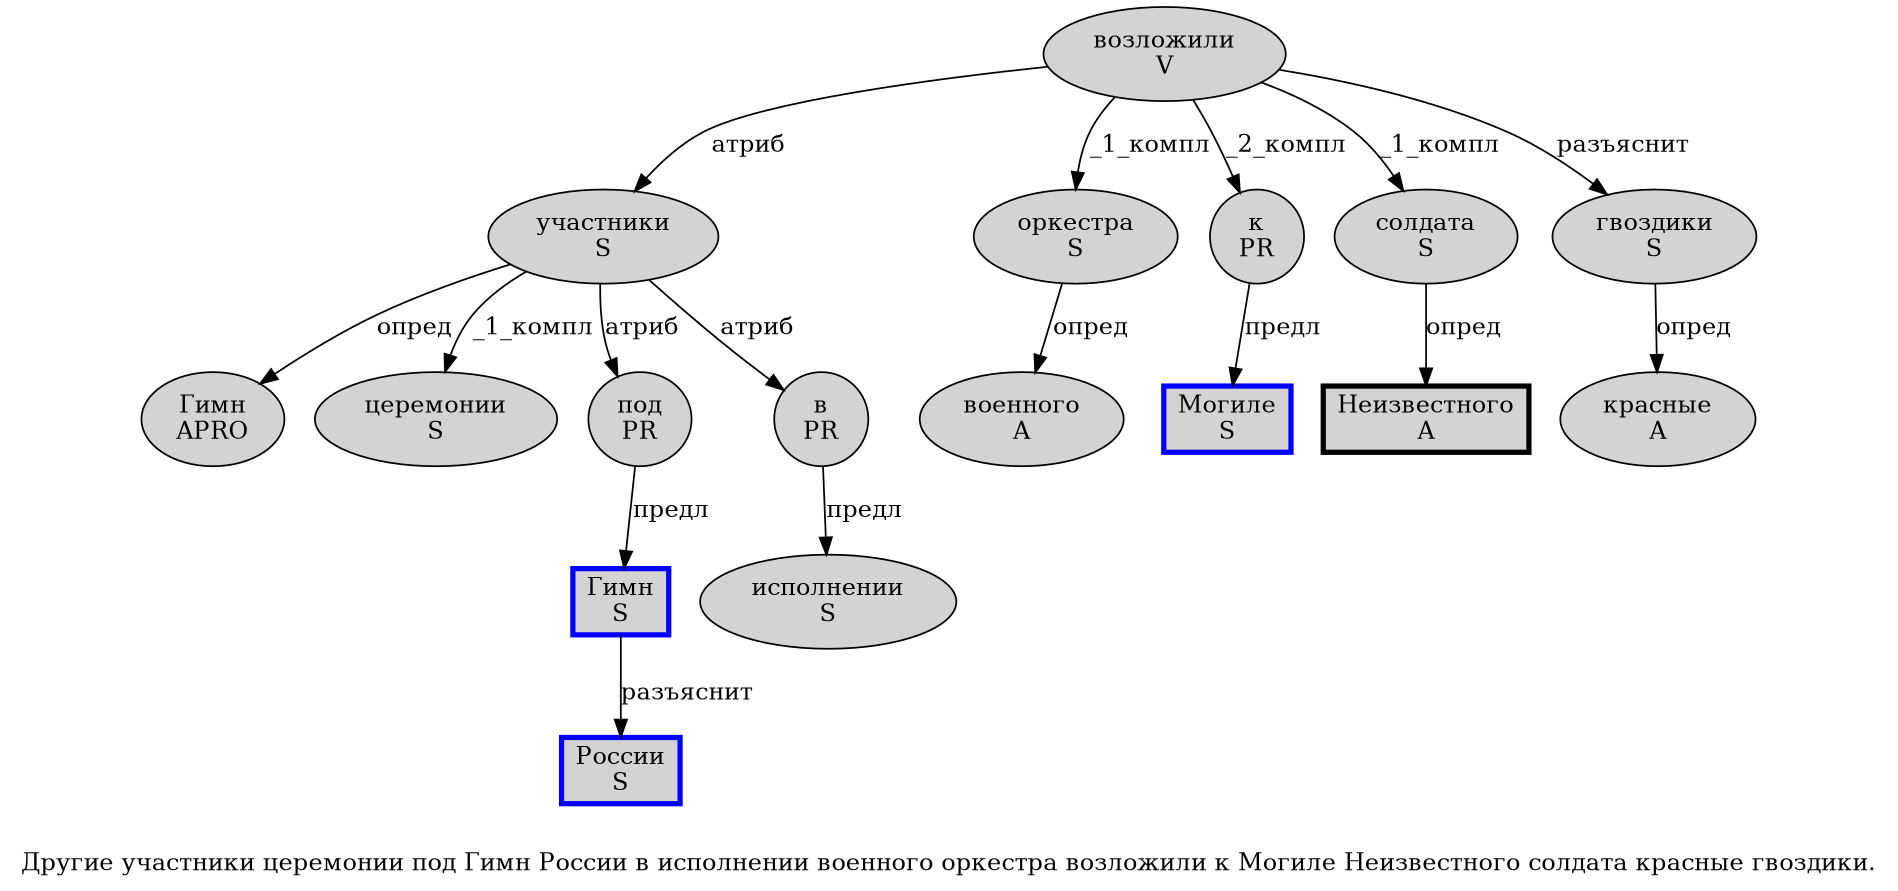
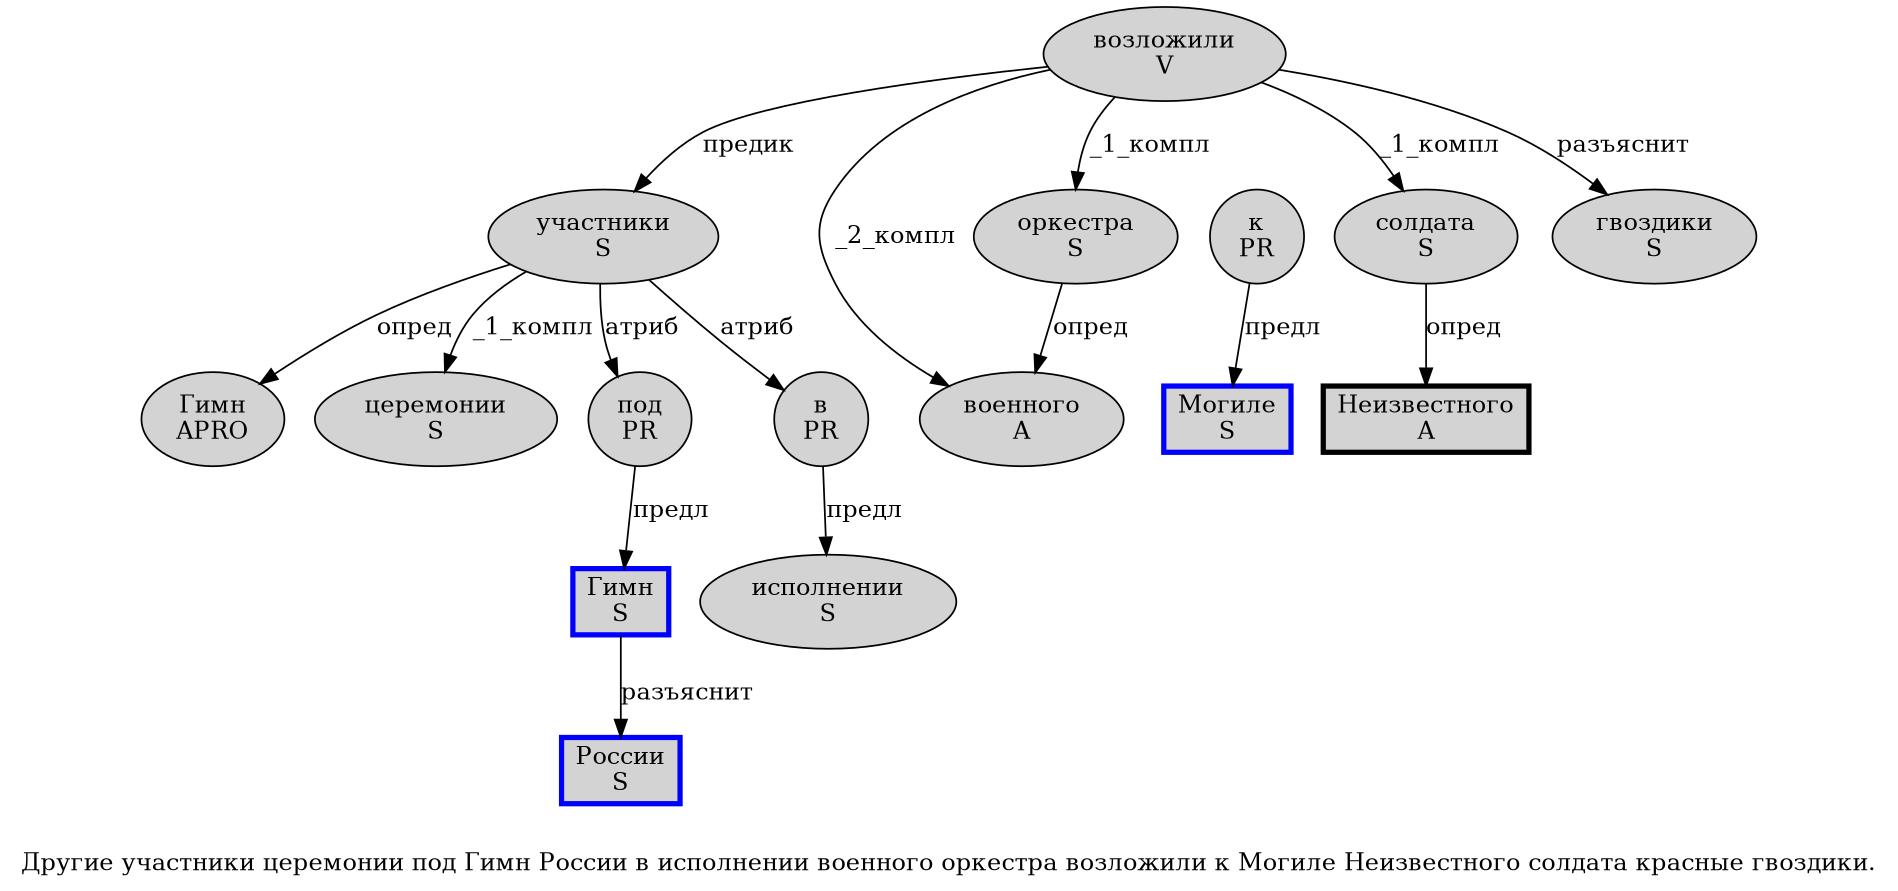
edge "возложили V" -> "к PR": now "возложили V" -> "военного A"
edge "возложили V" -> "участники S": label "атриб" -> "предик"
node "красные A": removed
